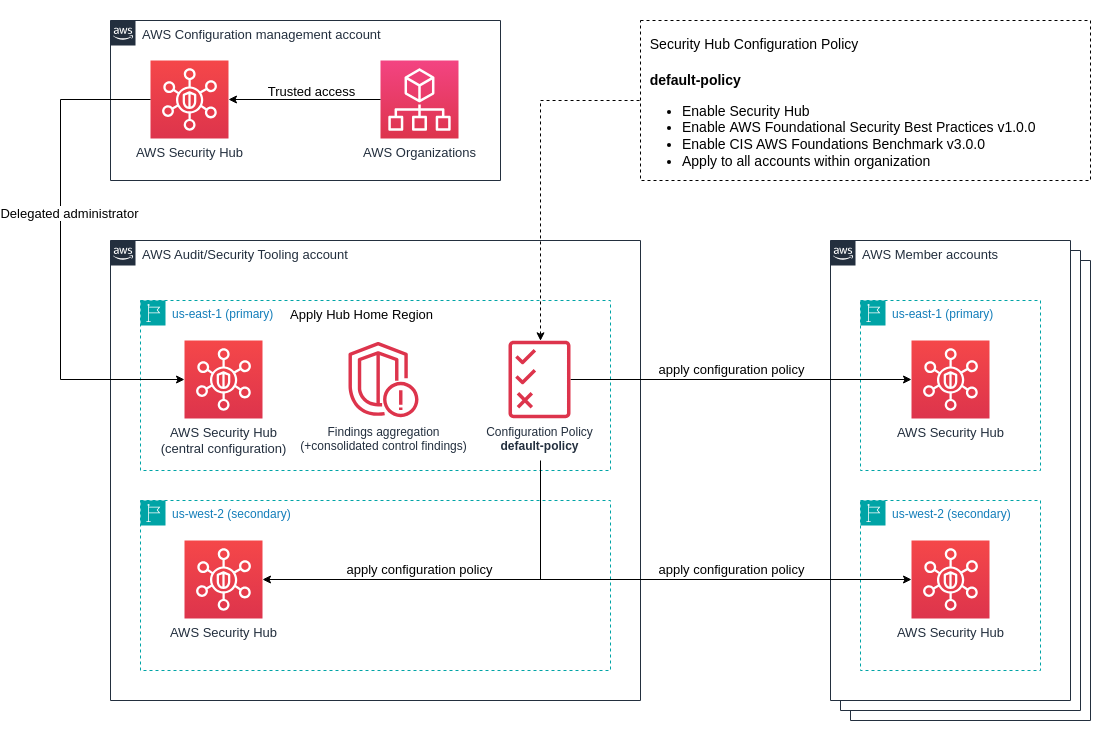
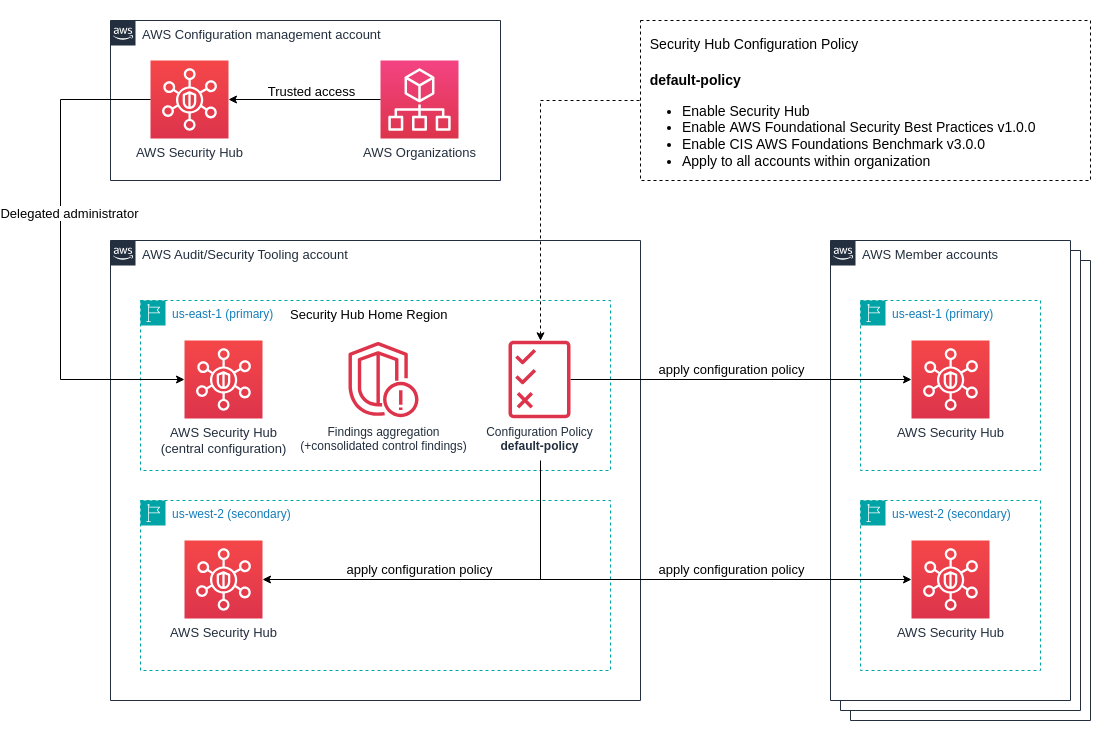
node "Apply Hub Home Region": label "Apply Hub Home Region" -> "Security Hub Home Region"
